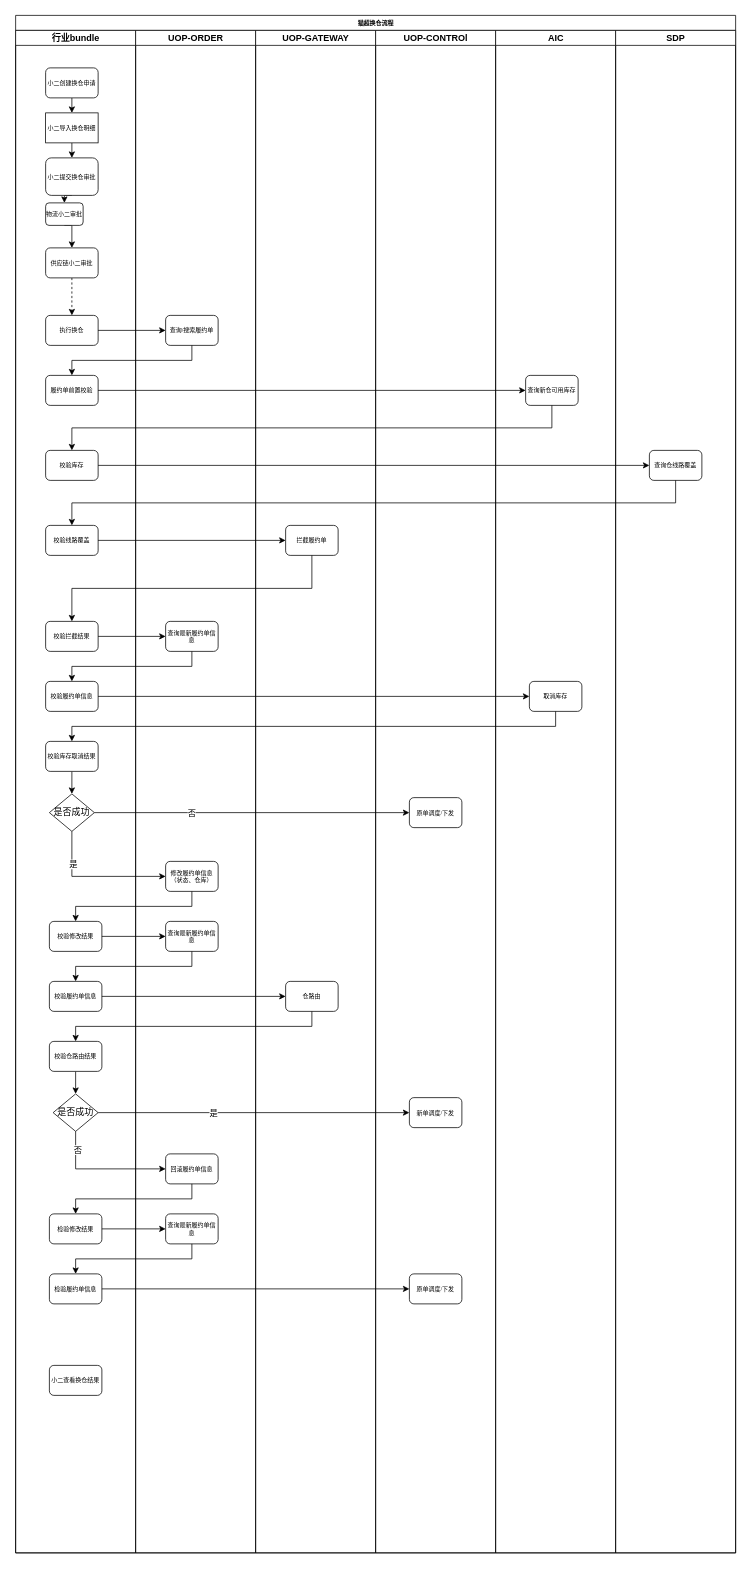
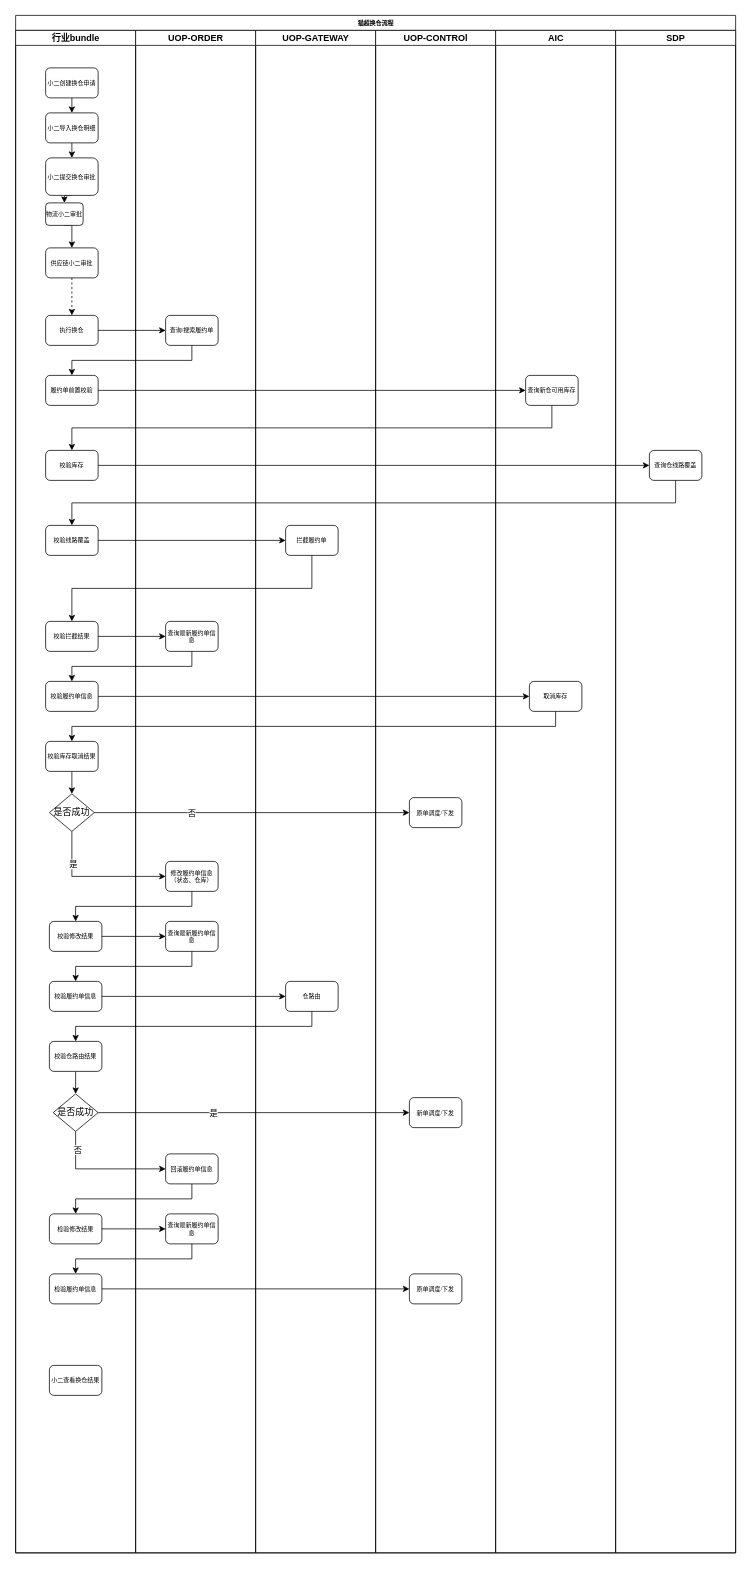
node "小二导入换仓明细": shape rectangle -> rounded rectangle
